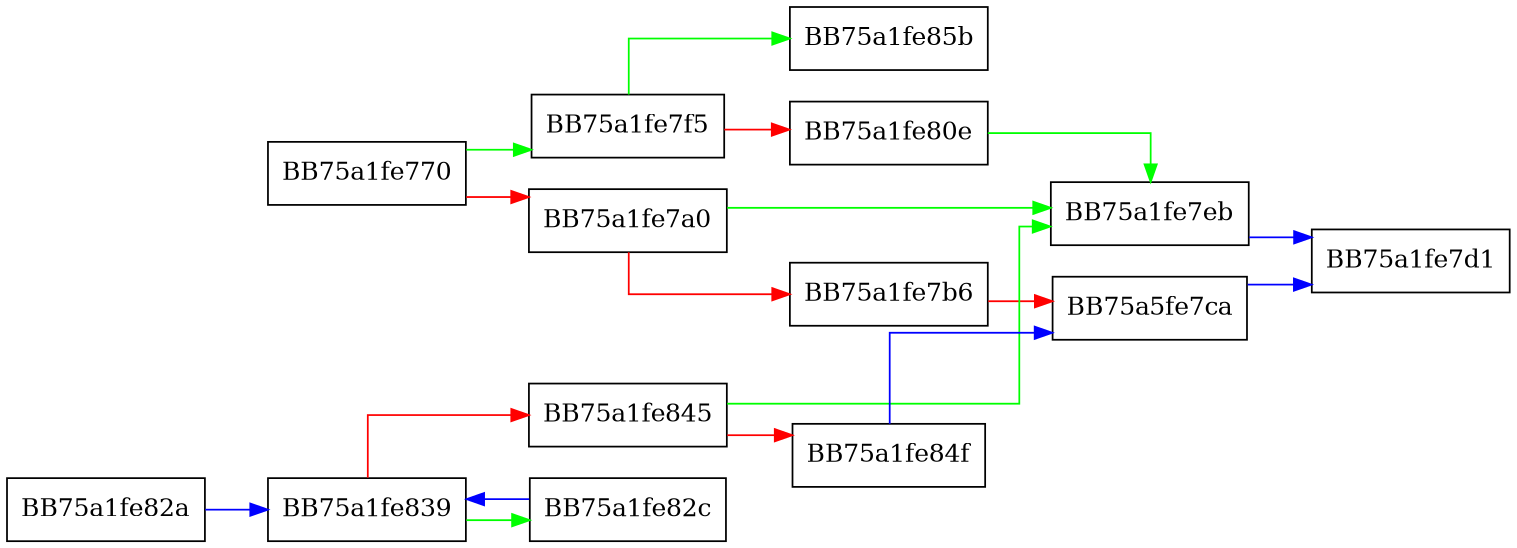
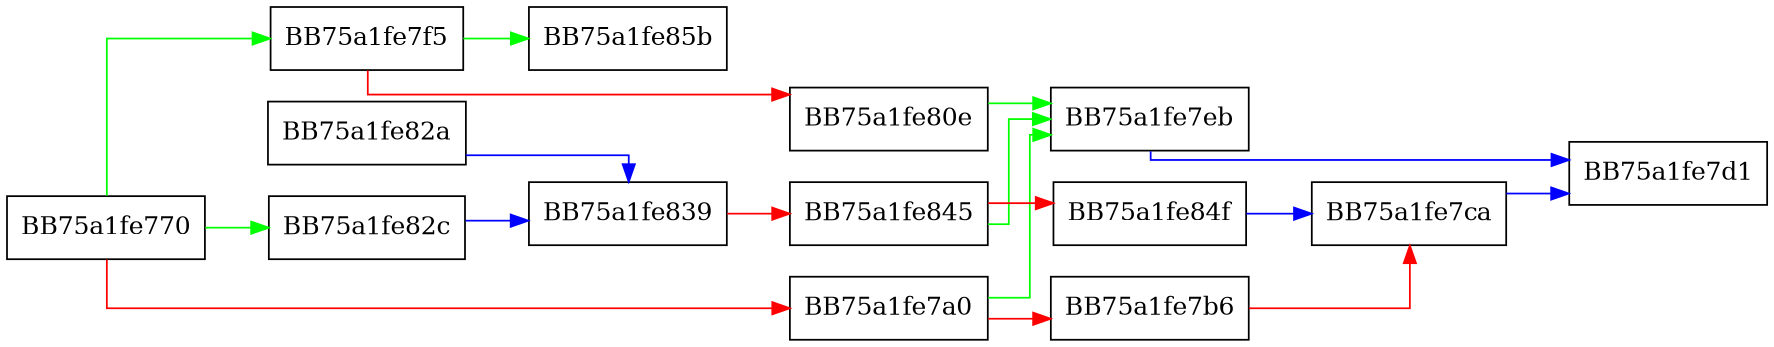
node "BB75a5fe7ca": label "BB75a5fe7ca" -> "BB75a1fe7ca"
edge "BB75a1fe839" -> "BB75a1fe82c": now "BB75a1fe770" -> "BB75a1fe82c"
